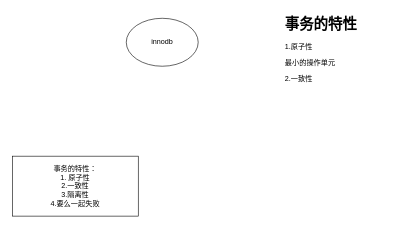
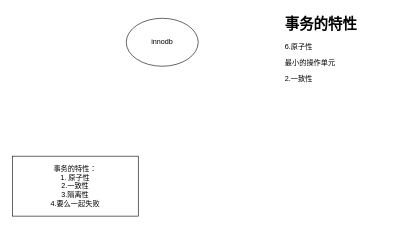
node "事务的特性 1.原子性 最小的操作单元 2.一致性 要么一起成功，要么一起失败。 3.隔离性 4.持久性": label "事务的特性 1.原子性 最小的操作单元 2.一致性 要么一起成功，要么一起失败。 3.隔离性 4.持久性" -> "事务的特性 6.原子性 最小的操作单元 2.一致性 要么一起成功，要么一起失败。 3.隔离性 4.持久性"
